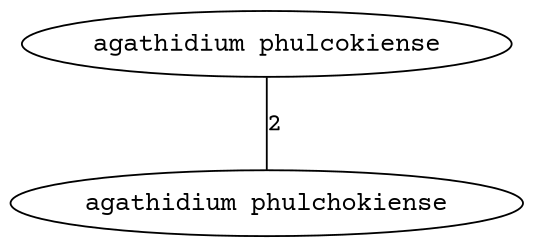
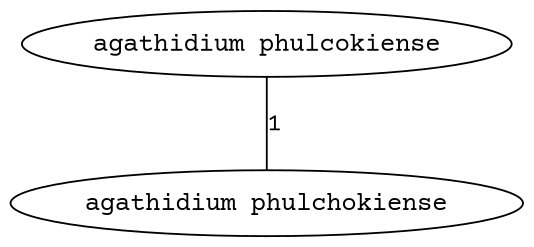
edge "agathidium phulcokiense" -- "agathidium phulchokiense": label "2" -> "1"
